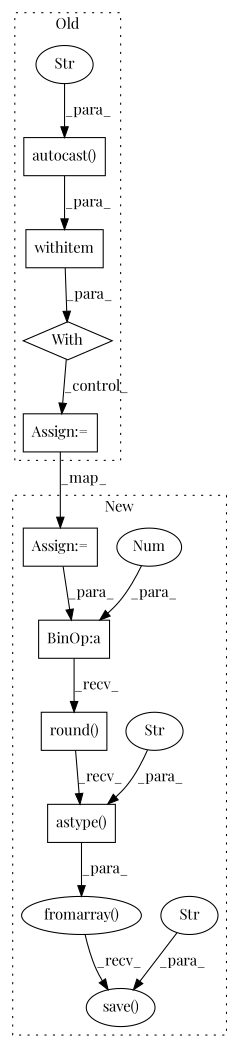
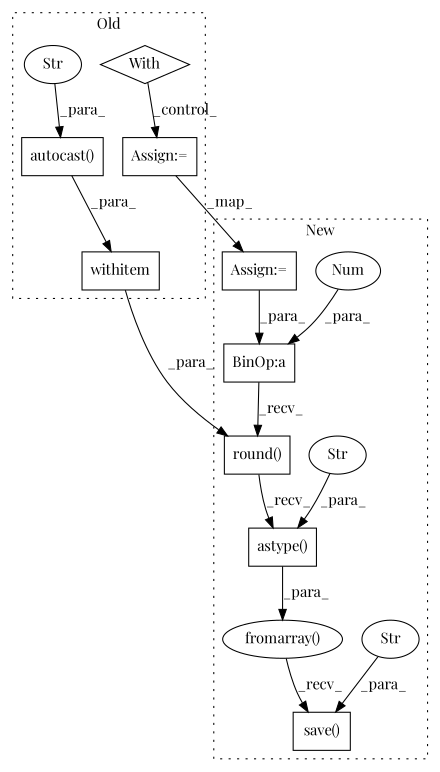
edge "withitem" -> "With": now "withitem" -> "round()"
node "save()": shape ellipse -> box
